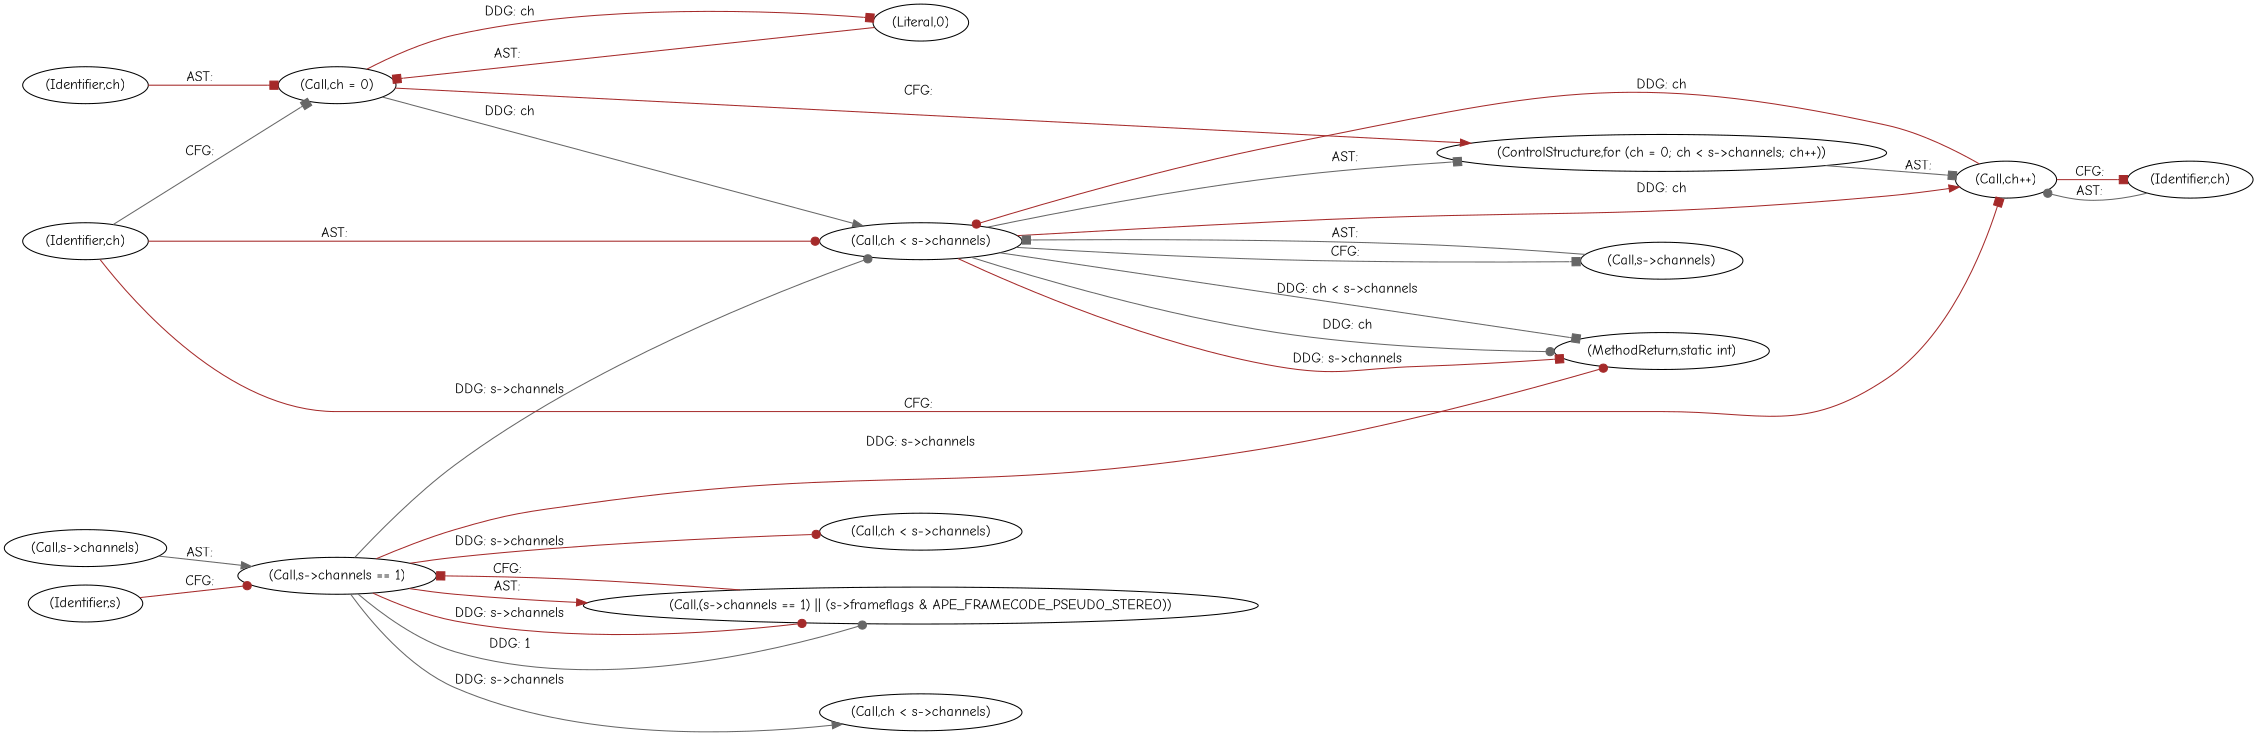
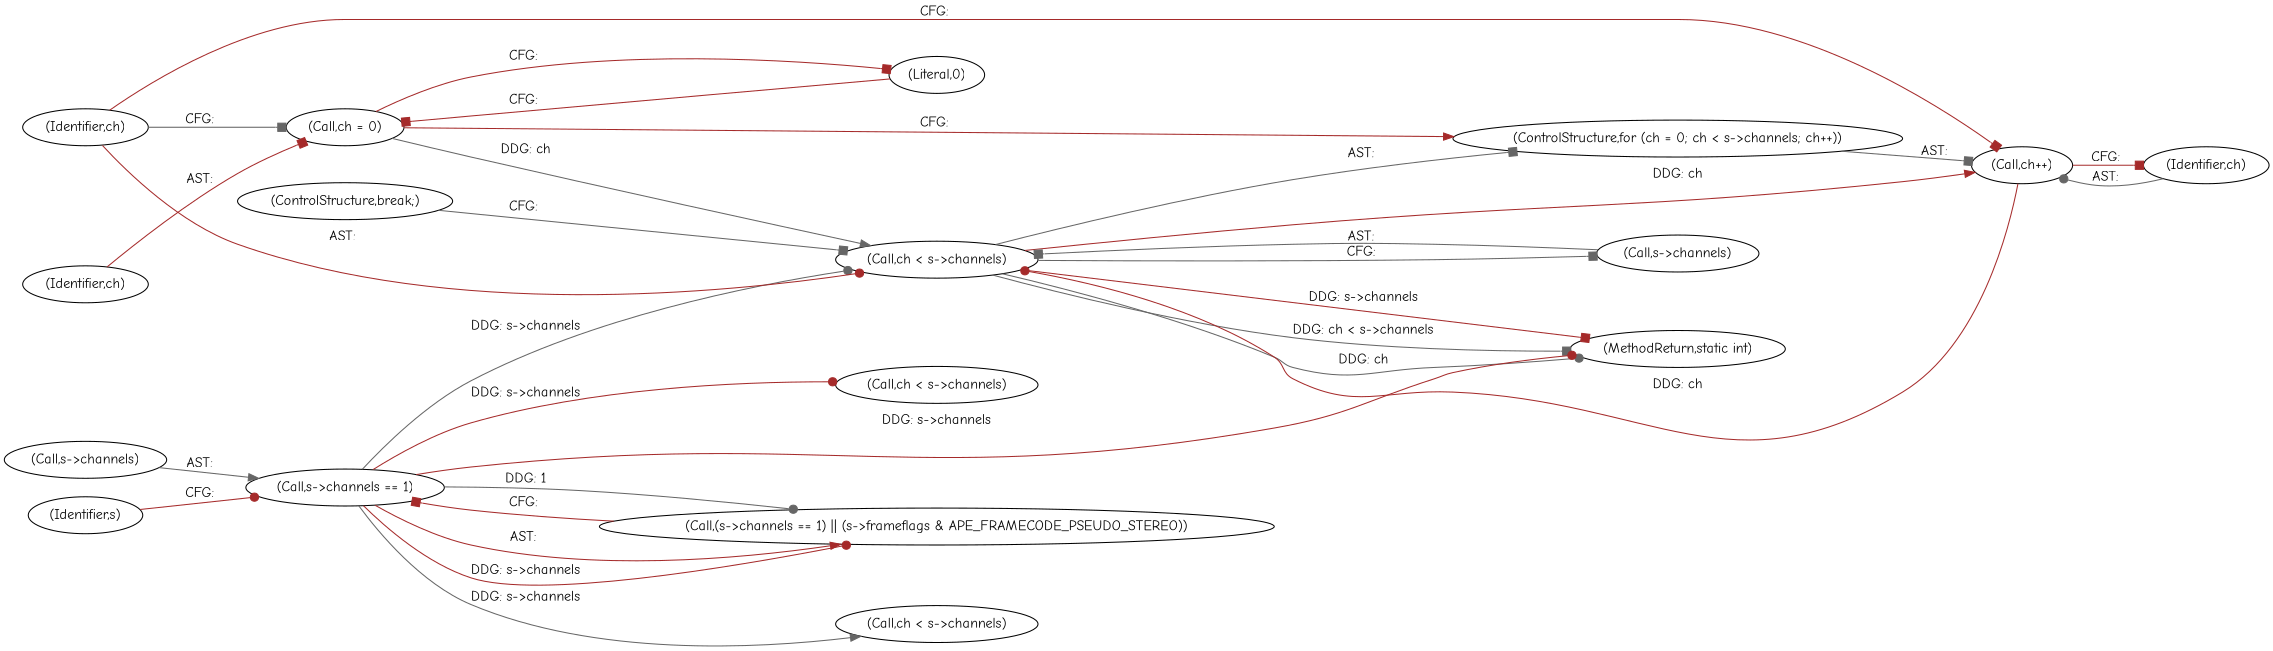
edge "(Call,ch = 0)" -> "(Literal,0)": label "DDG: ch" -> "CFG: "
edge "(Literal,0)" -> "(Call,ch = 0)": label "AST: " -> "CFG: "
node "(ControlStructure,break;)": added
